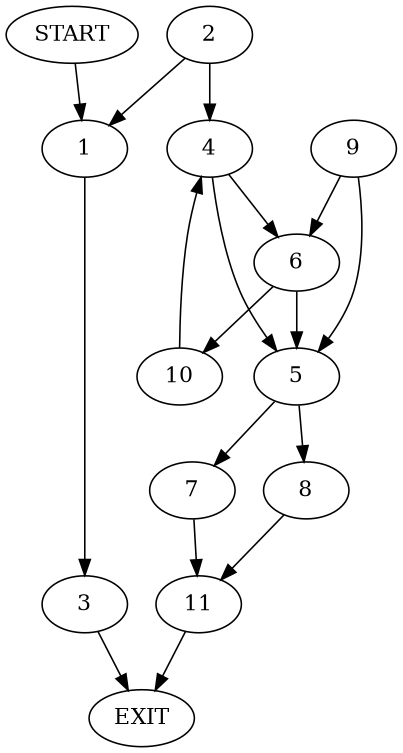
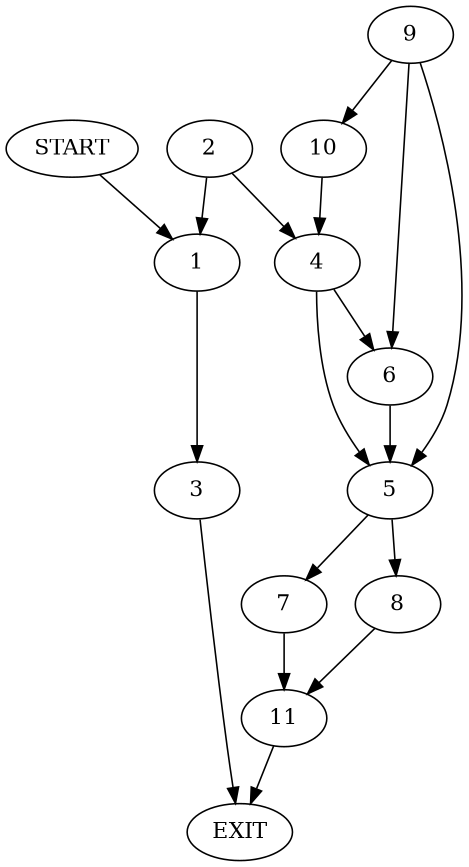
edge "6" -> "10": now "9" -> "10"
